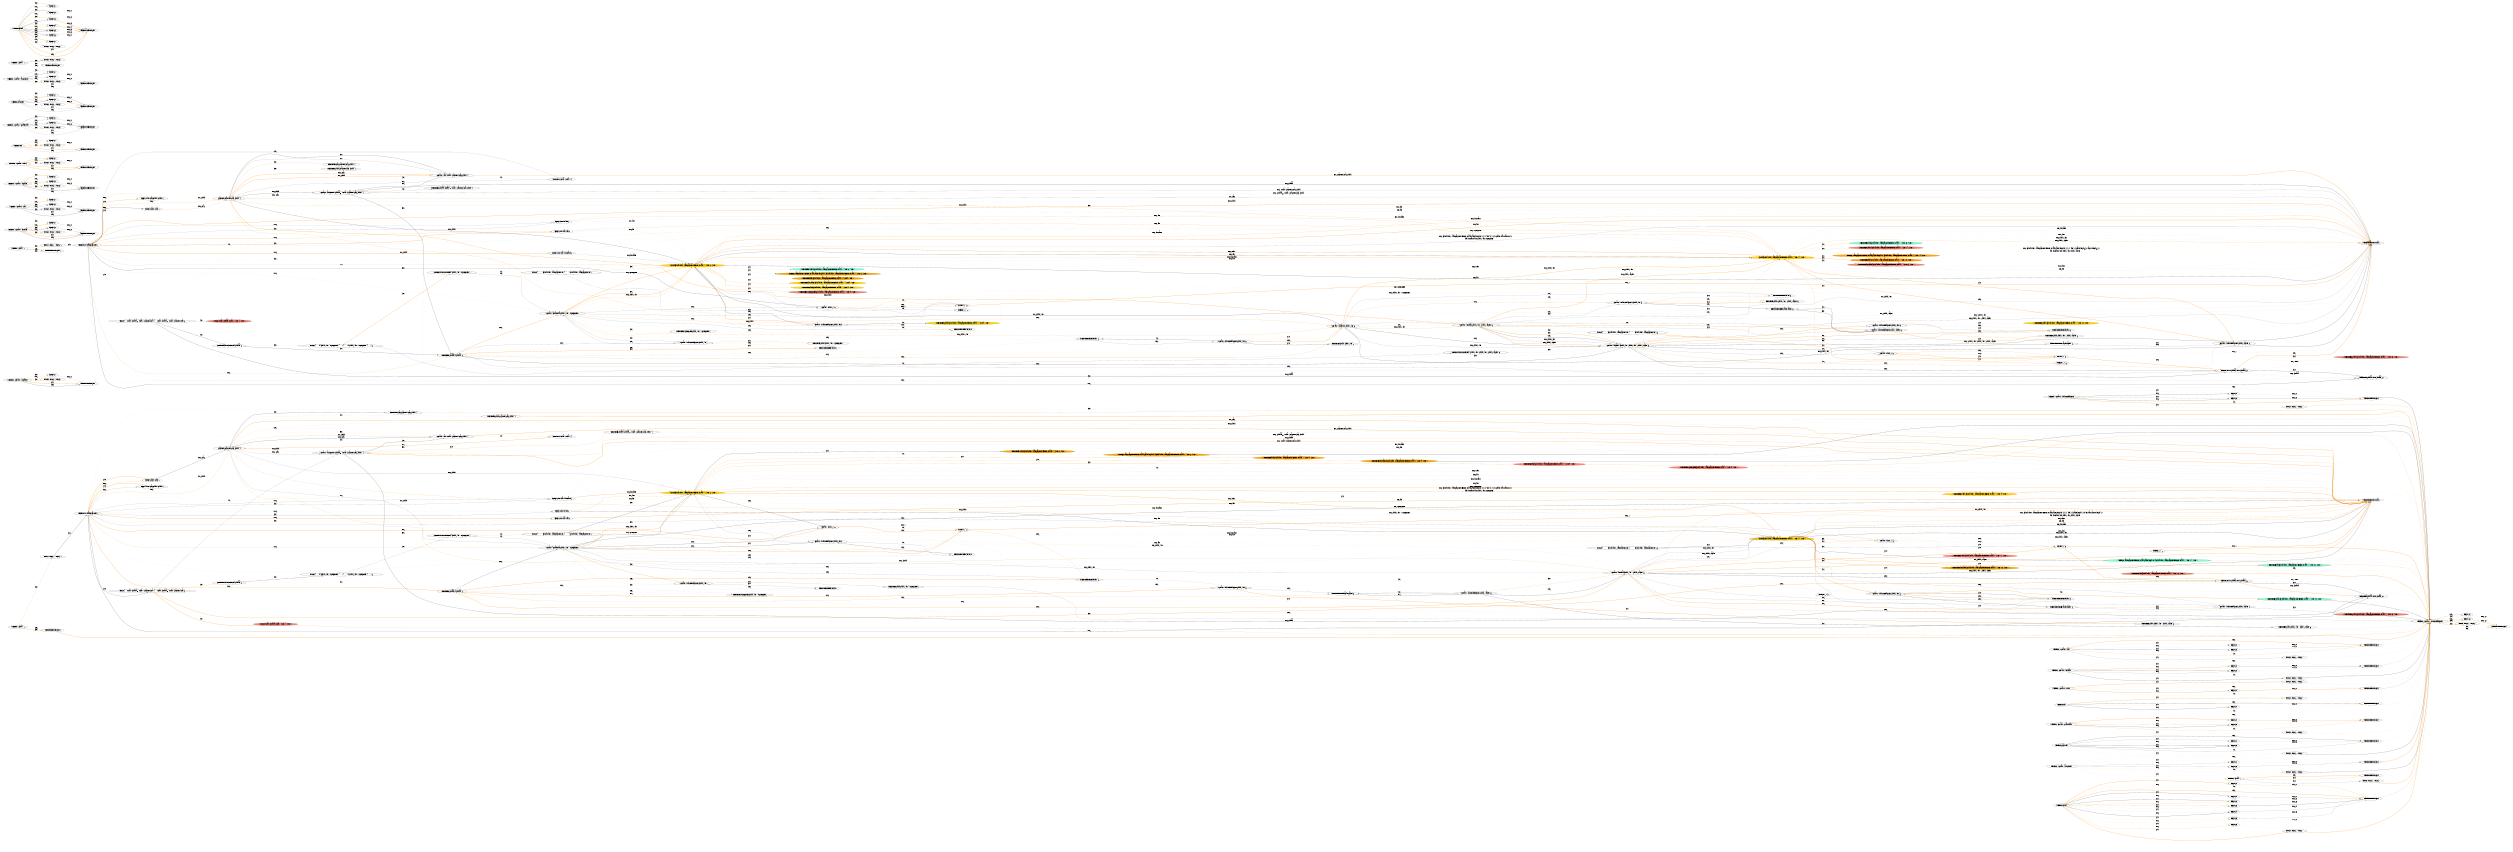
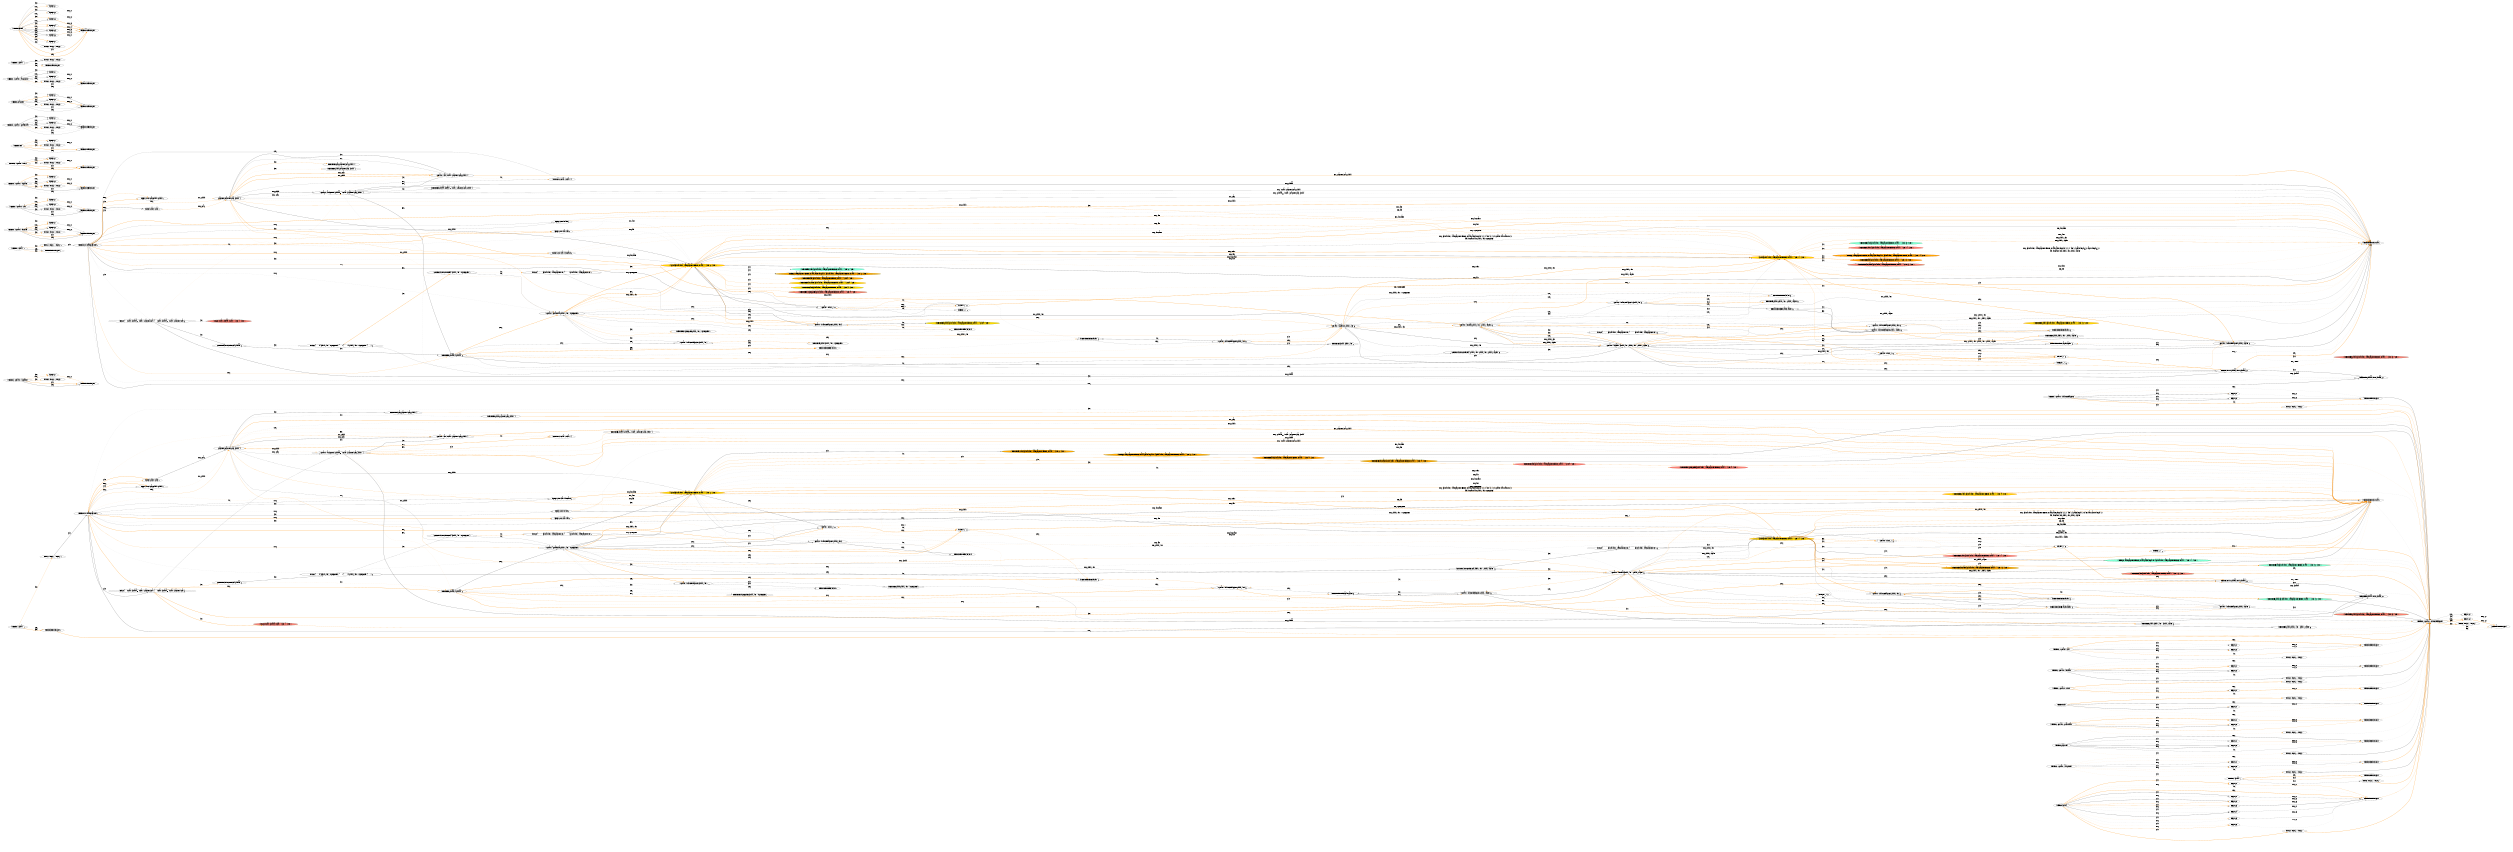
node "(CONTROL_STRUCTURE,IF,if (pkthdr->len < pkthdr->caplen))": added
